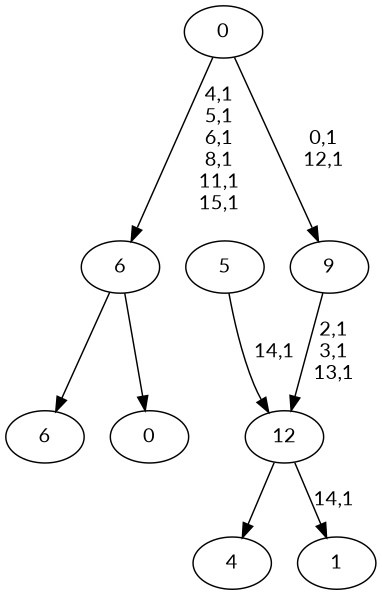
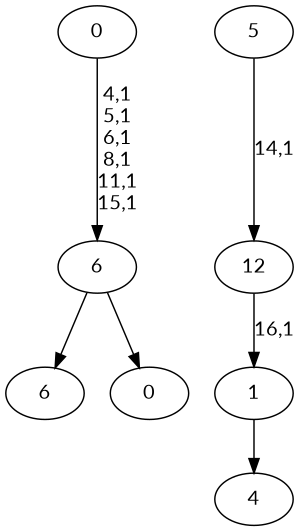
node "9": removed
edge "12" -> "4": now "1" -> "4"
edge "12" -> "1": label "14,1" -> "16,1"
